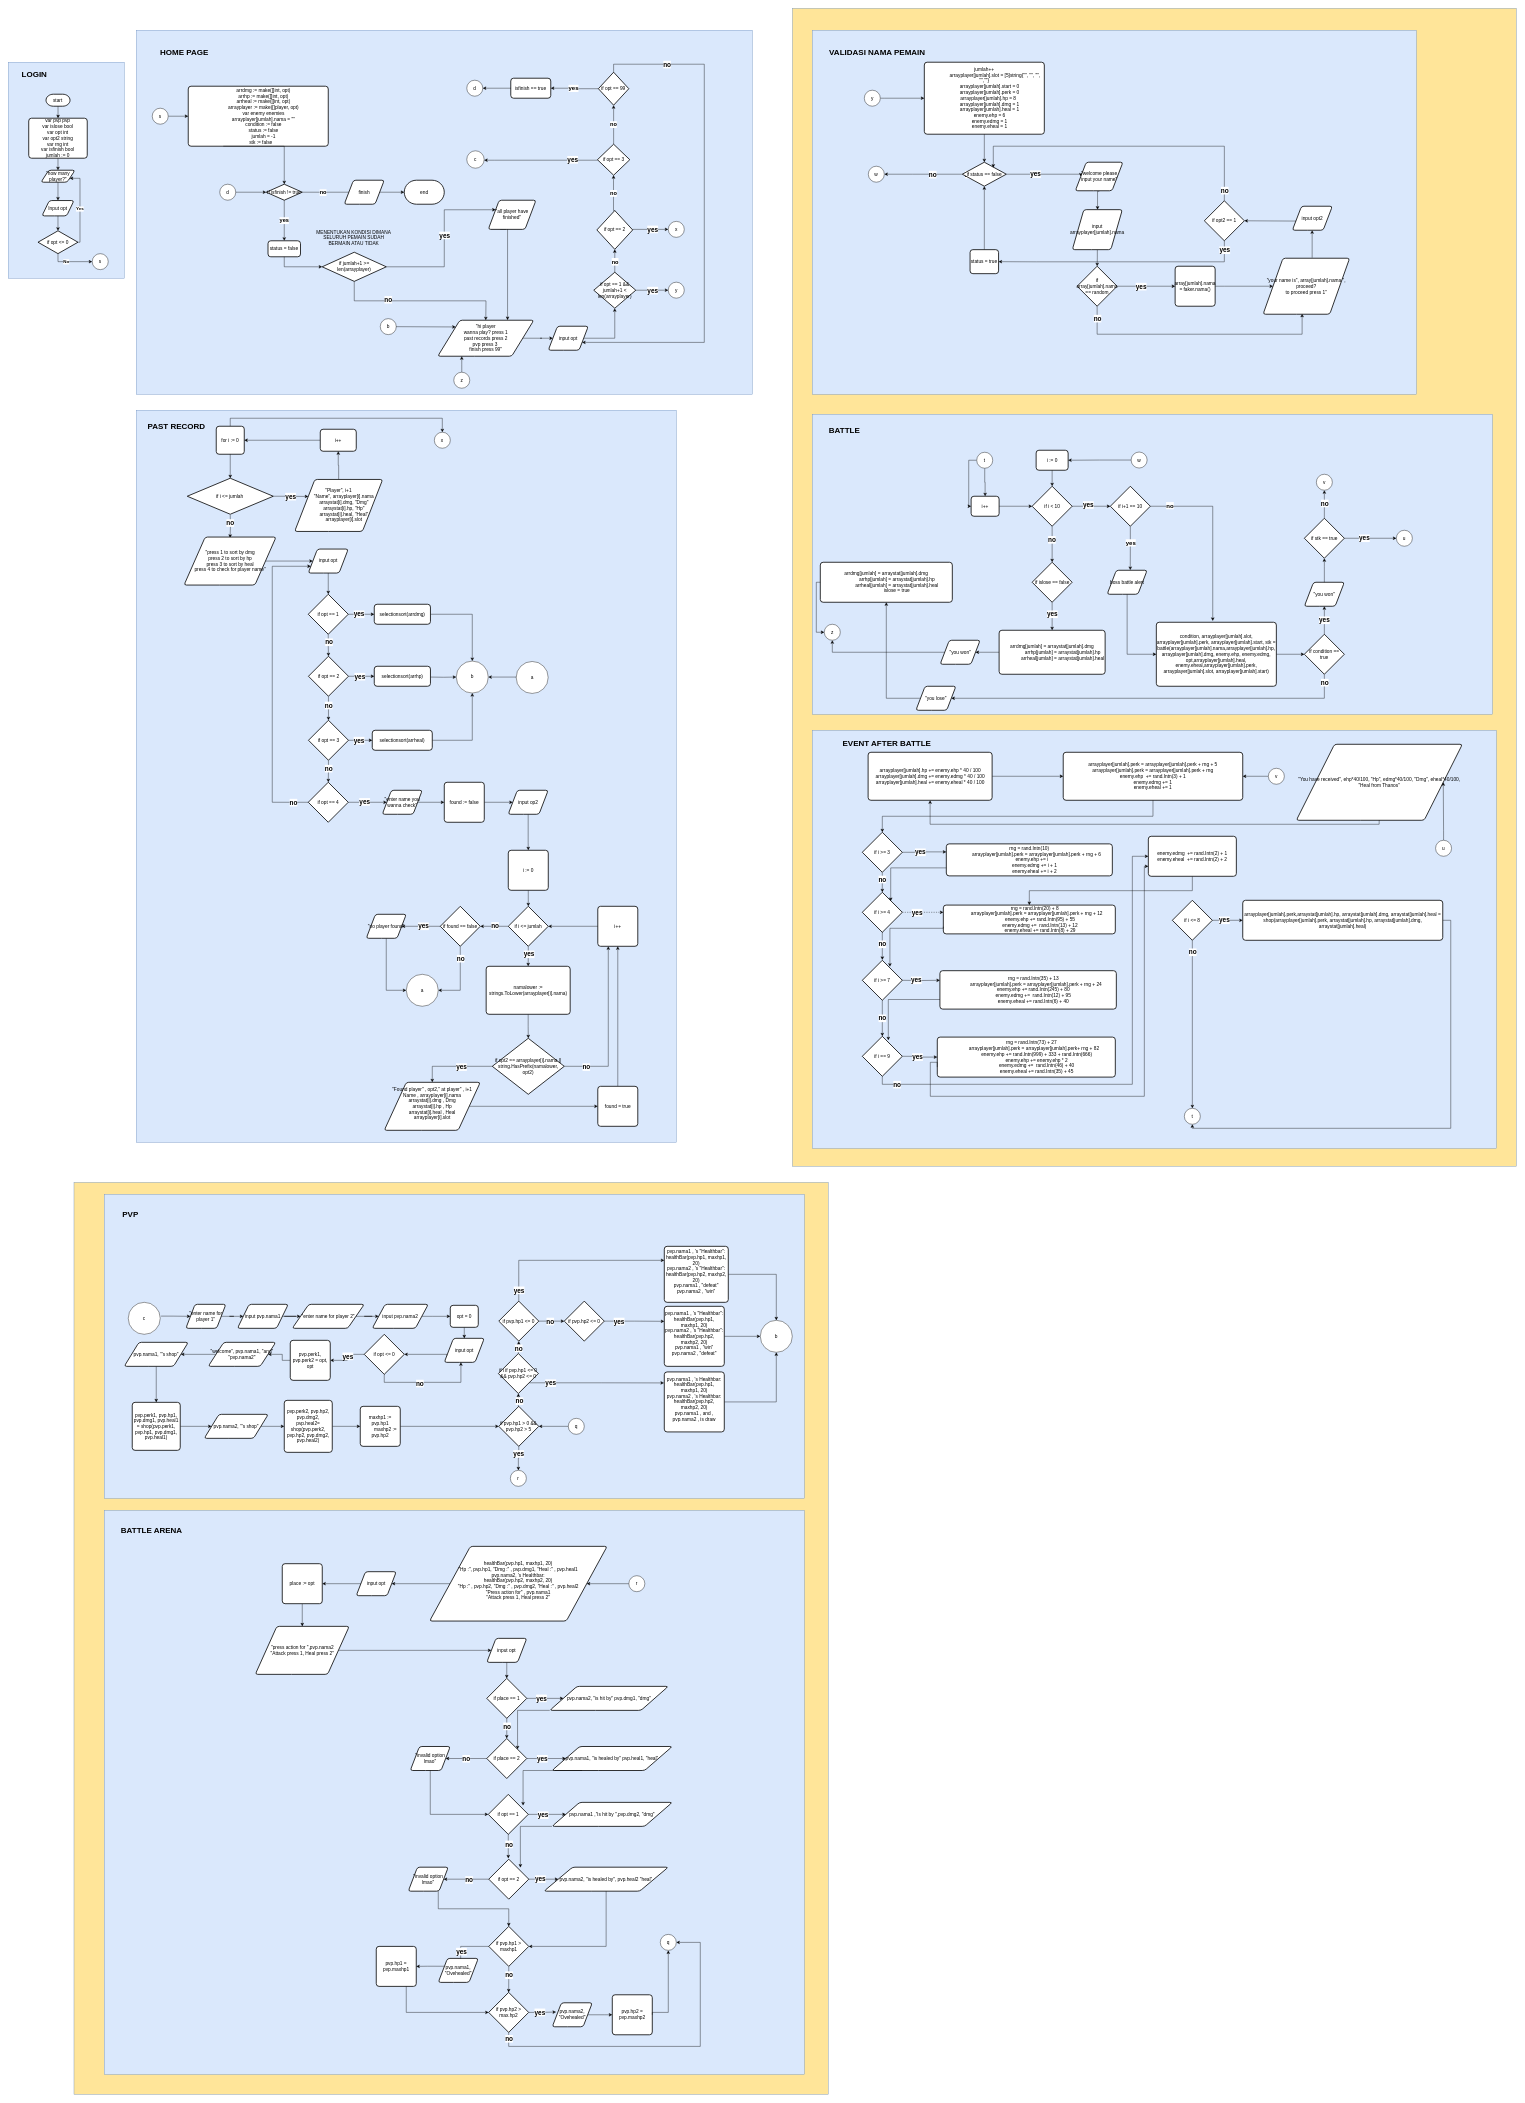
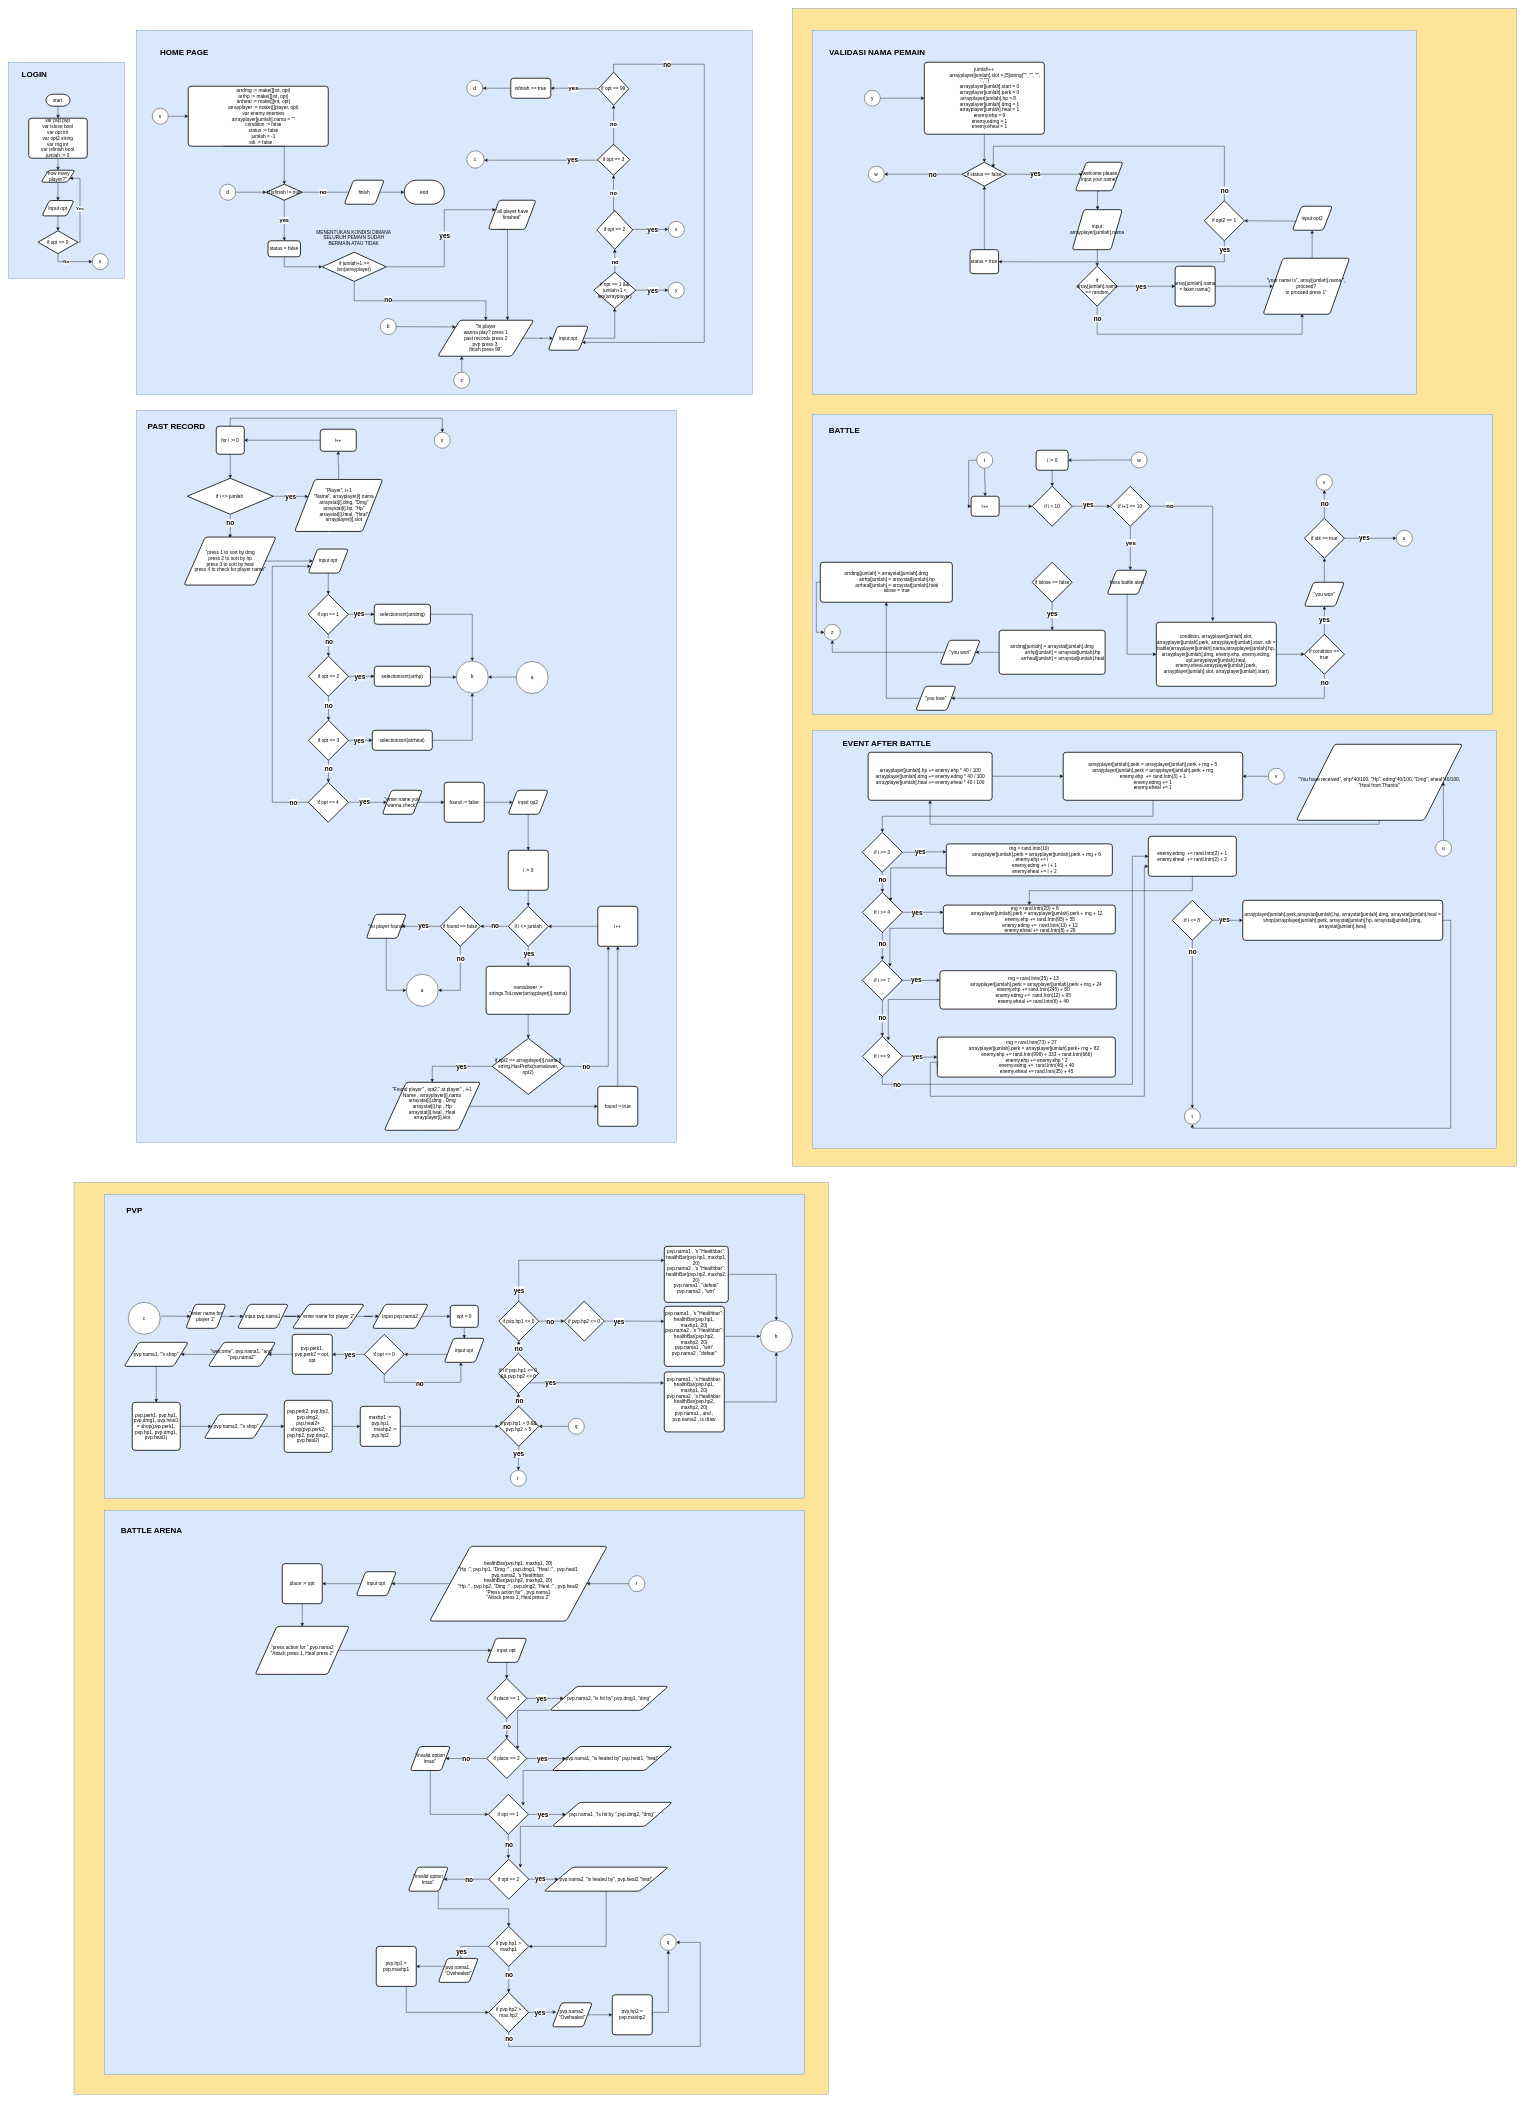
edge "if i < 10" -> "if islose == false": removed, label "no"
edge "if i >= 4" -> "rng = rand.Intn(20) + 8 arrayplayer[jumlah].perk = arrayplayer[jumlah].perk + rng + 12 enemy.ehp += rand.Intn(95) + 55 enemy.edmg += rand.Intn(13) + 12 enemy.eheal += rand.Intn(8) + 29": style dashed -> solid
node "PVP": moved (130, 1214) -> (134, 1210)
node "pvp.perk1, pvp.perk2 = opt, opt": moved (310, 1360) -> (312, 1354)
